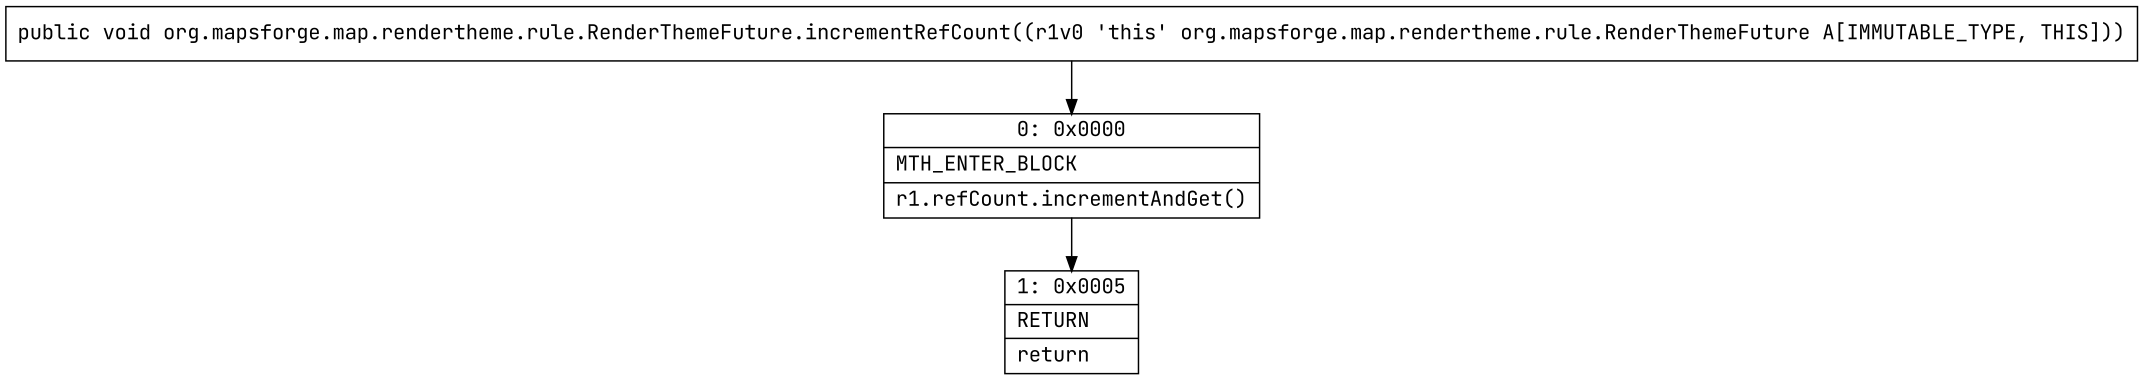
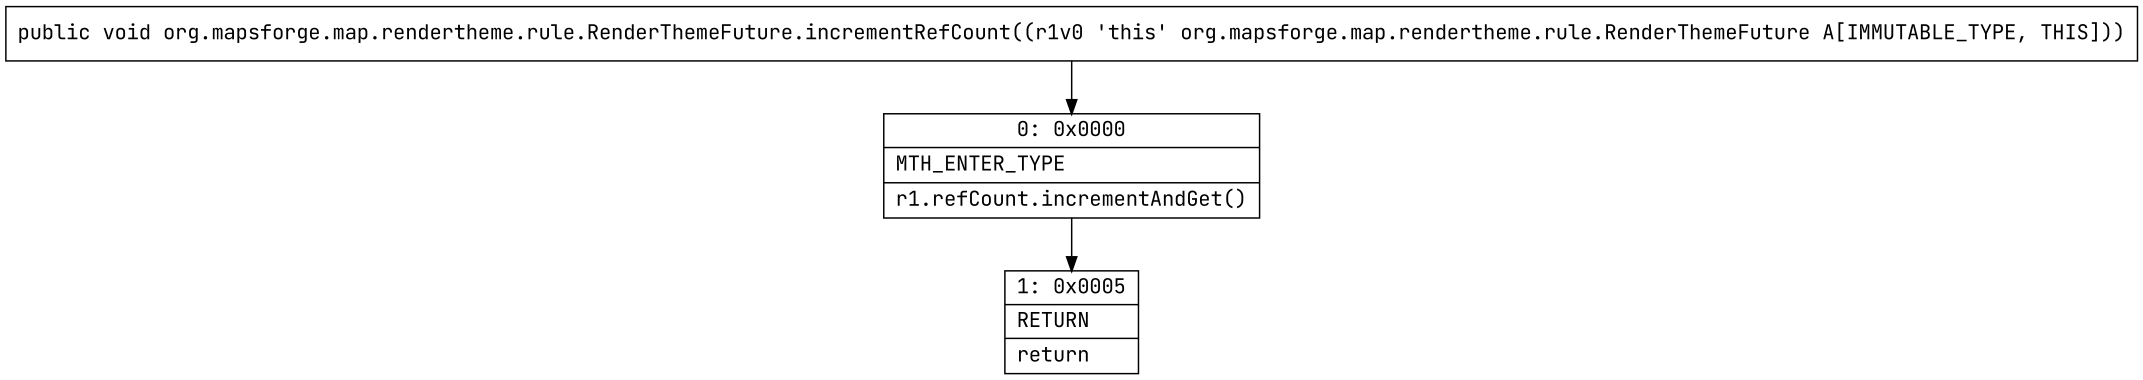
node "0: 0x0000": text "MTH_ENTER_BLOCK" -> "MTH_ENTER_TYPE"
